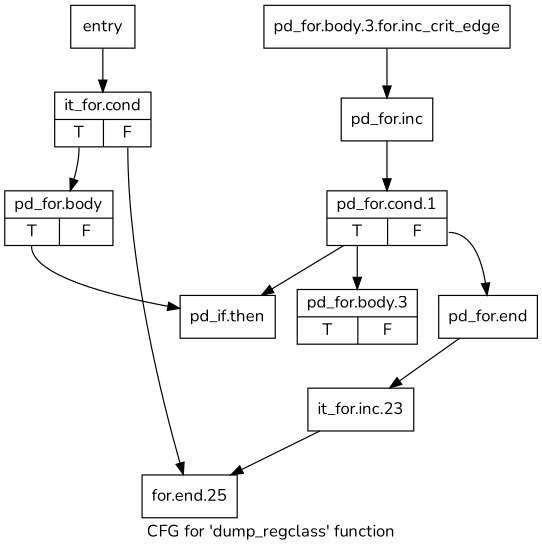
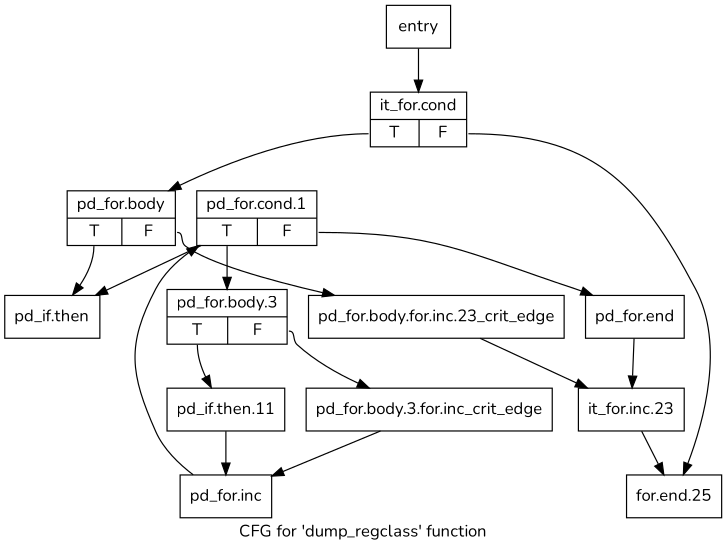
node "pd_for.body.for.inc.23_crit_edge": added
edge "pd_for.body.3" -> "pd_for.body.3.for.inc_crit_edge": added
node "pd_if.then.11": added
